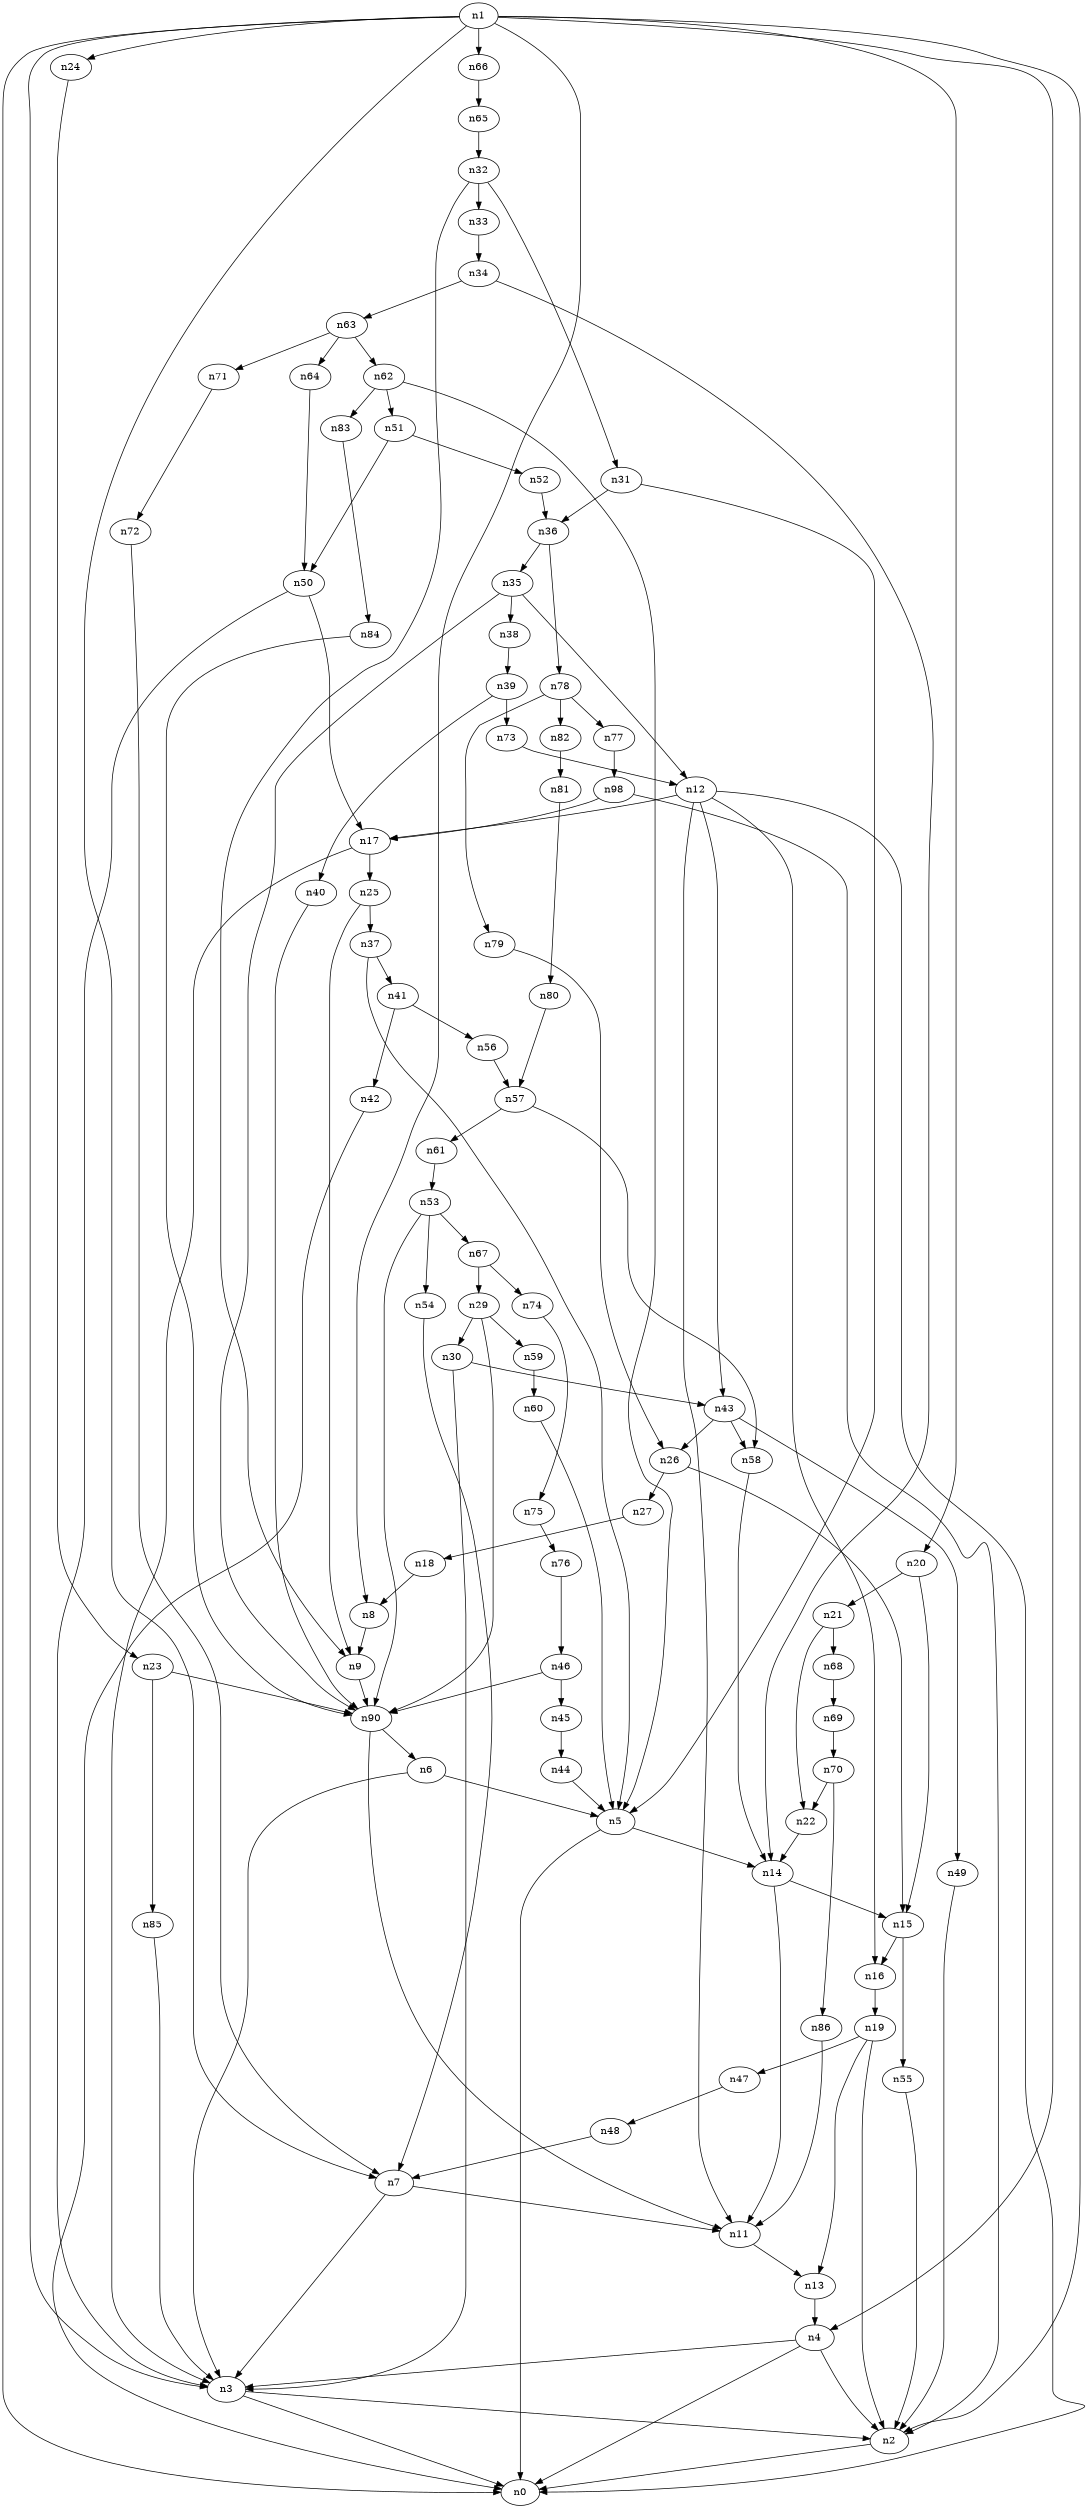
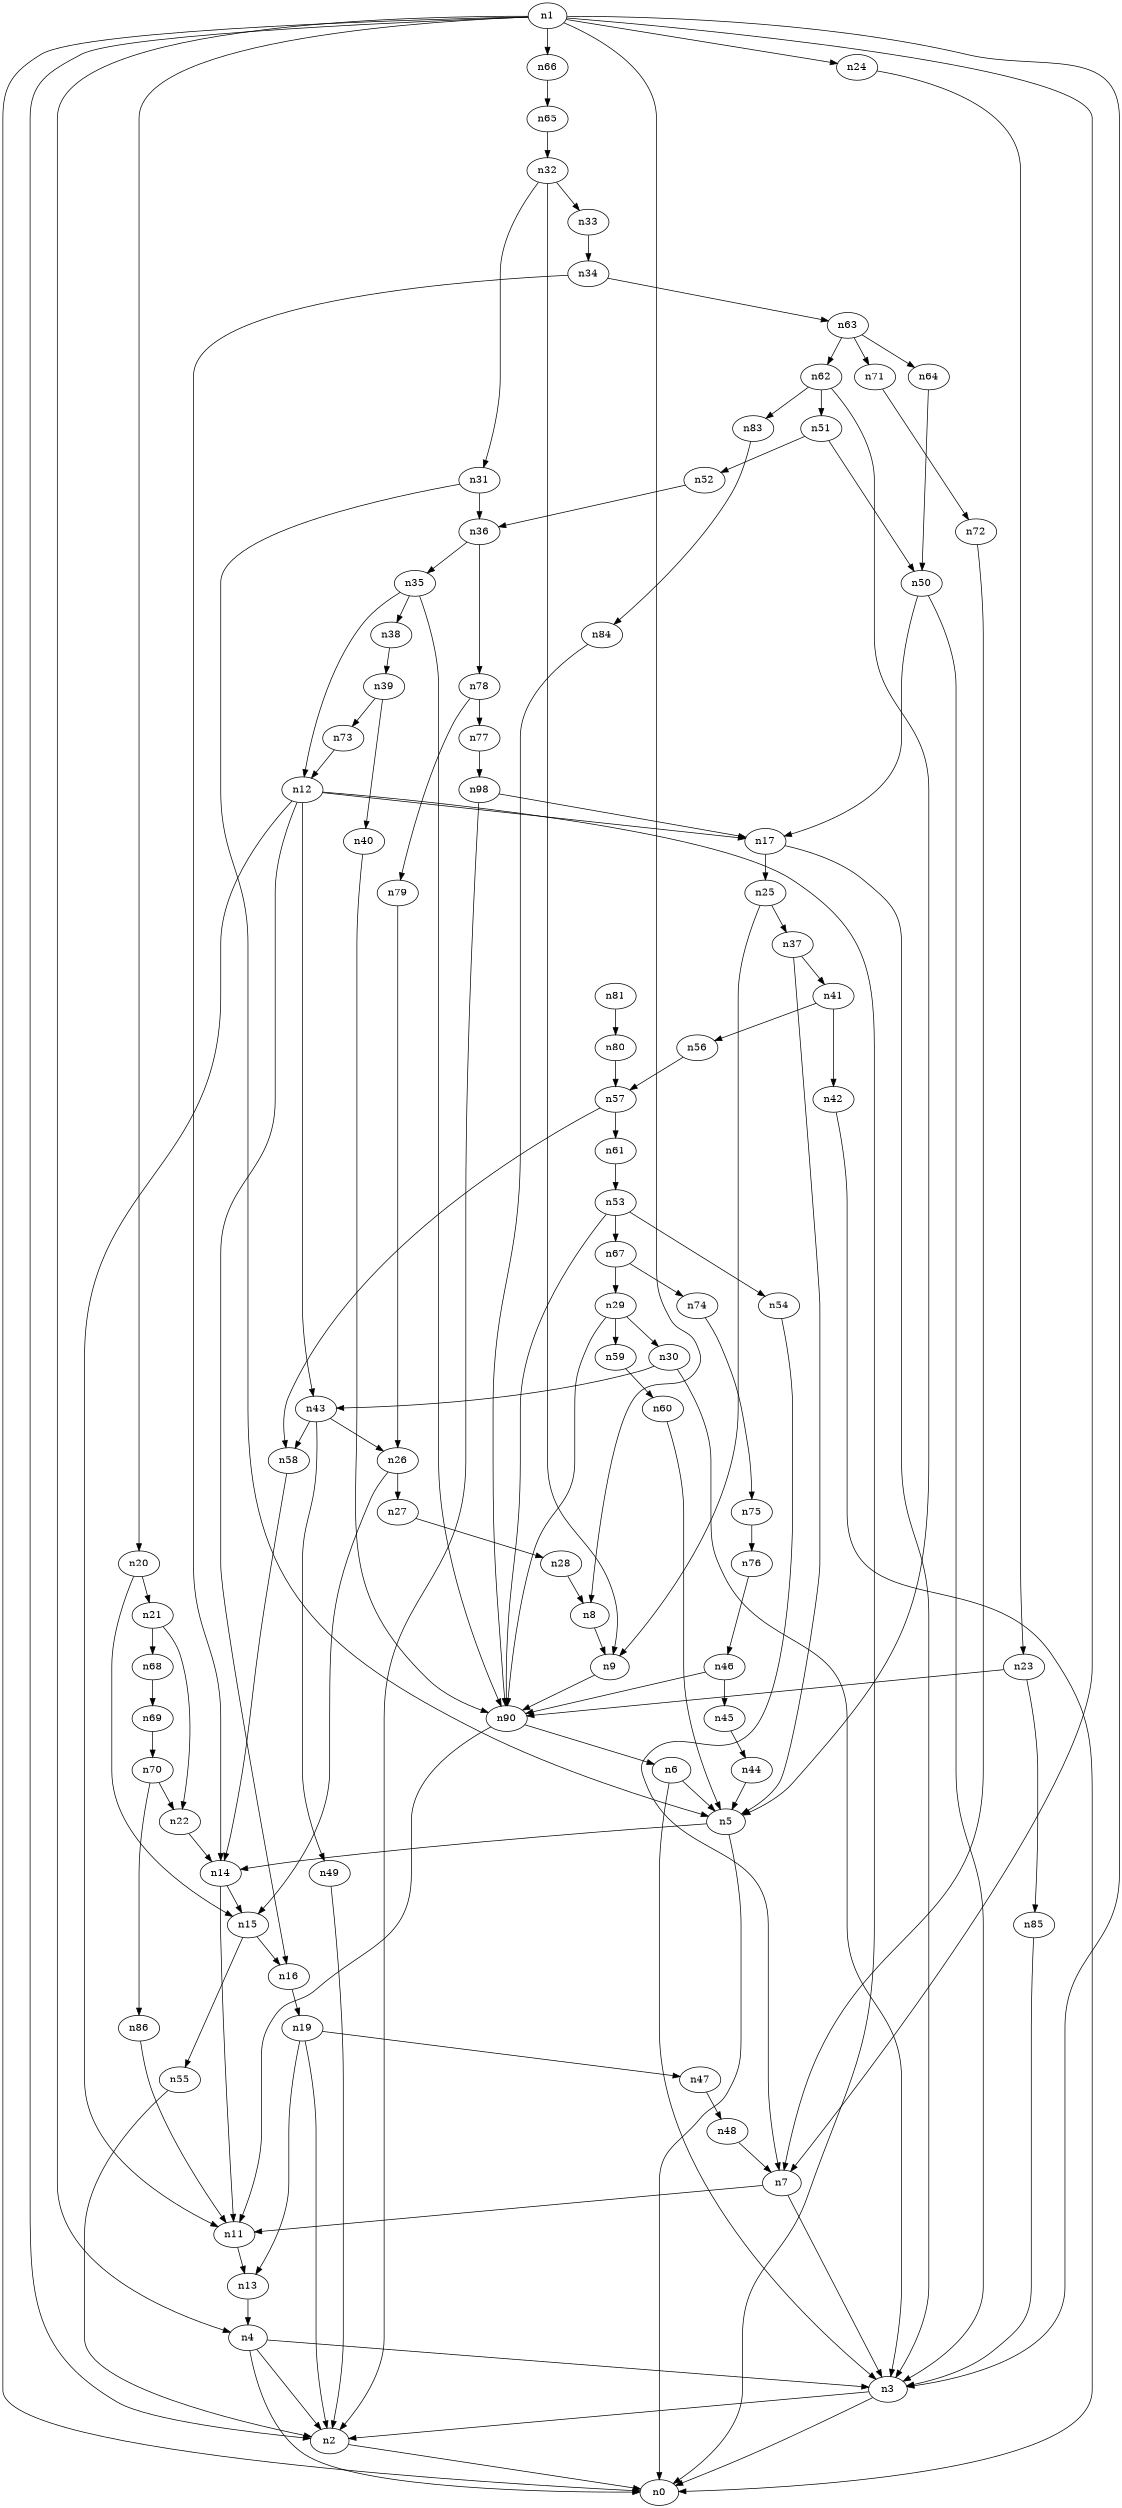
node "n82": removed
node "n18": label "n18" -> "n28"
